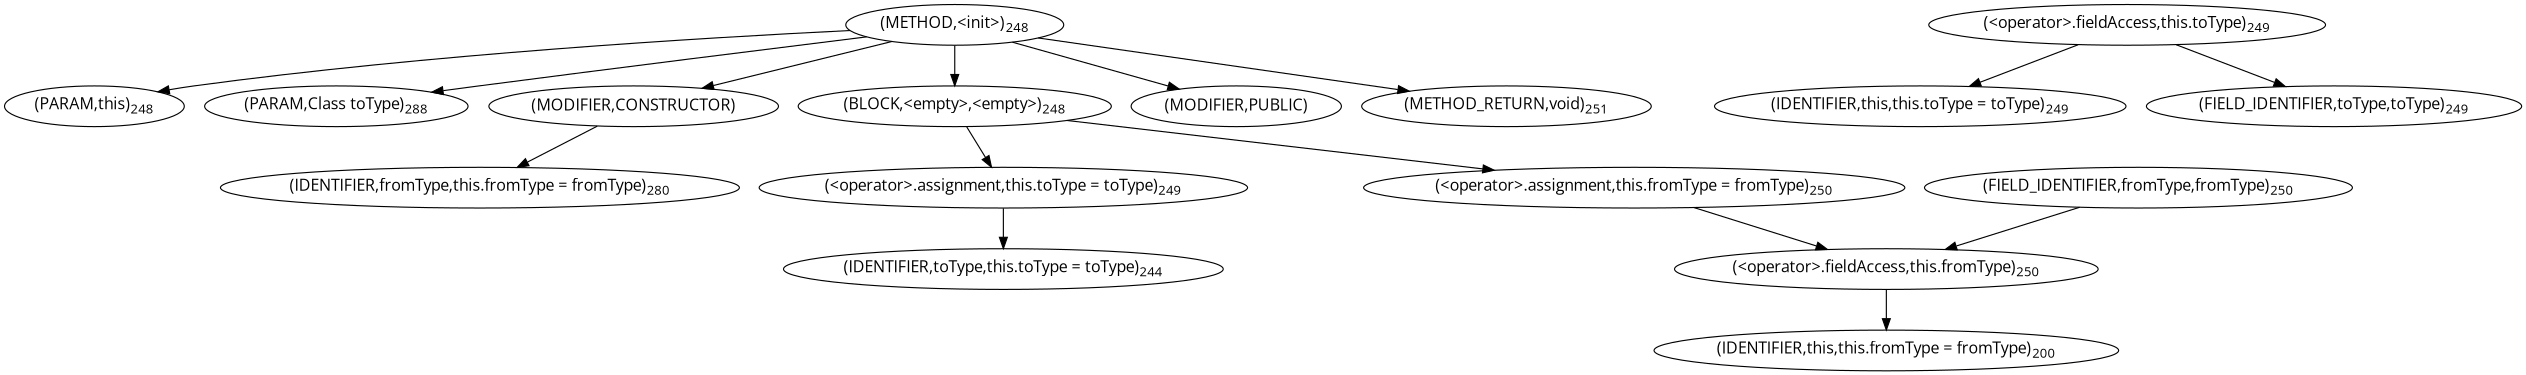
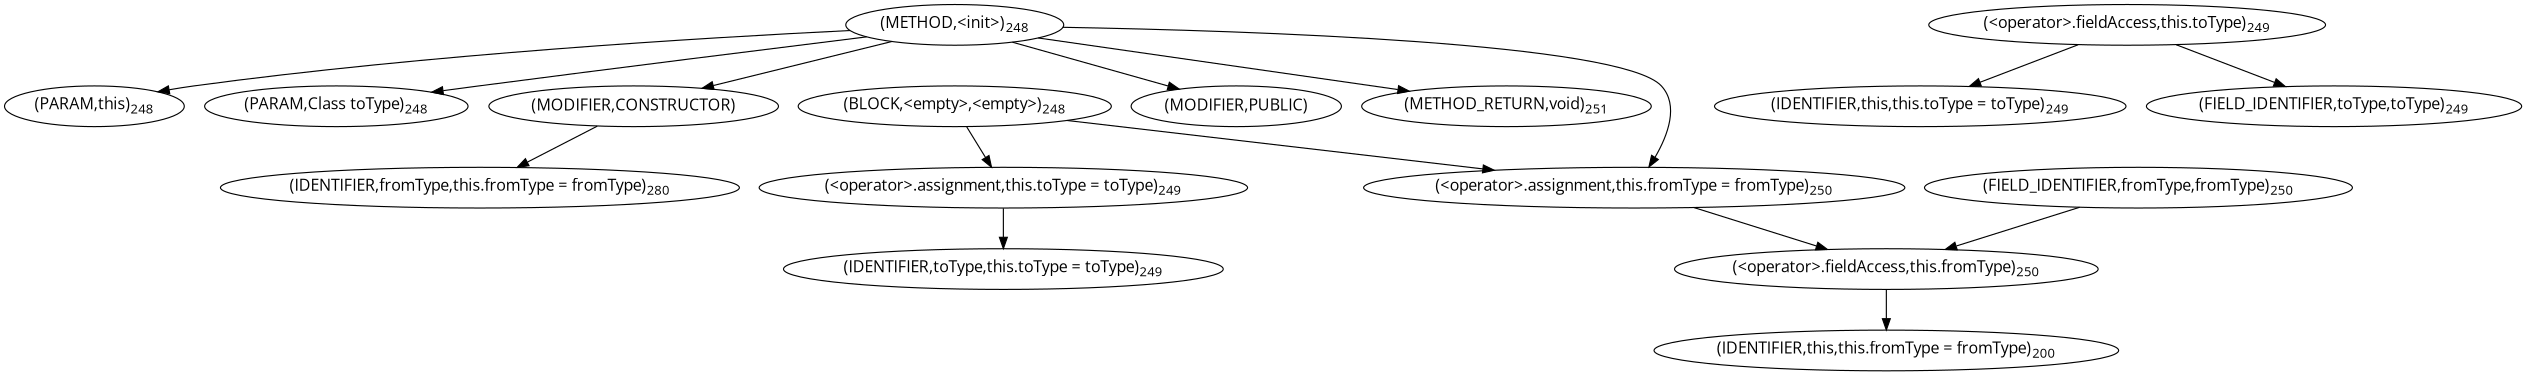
edge "(METHOD,<init>)" -> "(BLOCK,<empty>,<empty>)": now "(METHOD,<init>)" -> "(<operator>.assignment,this.fromType = fromType)"
node "(PARAM,Class toType)": text "288" -> "248"
node "(IDENTIFIER,toType,this.toType = toType)": text "244" -> "249"
